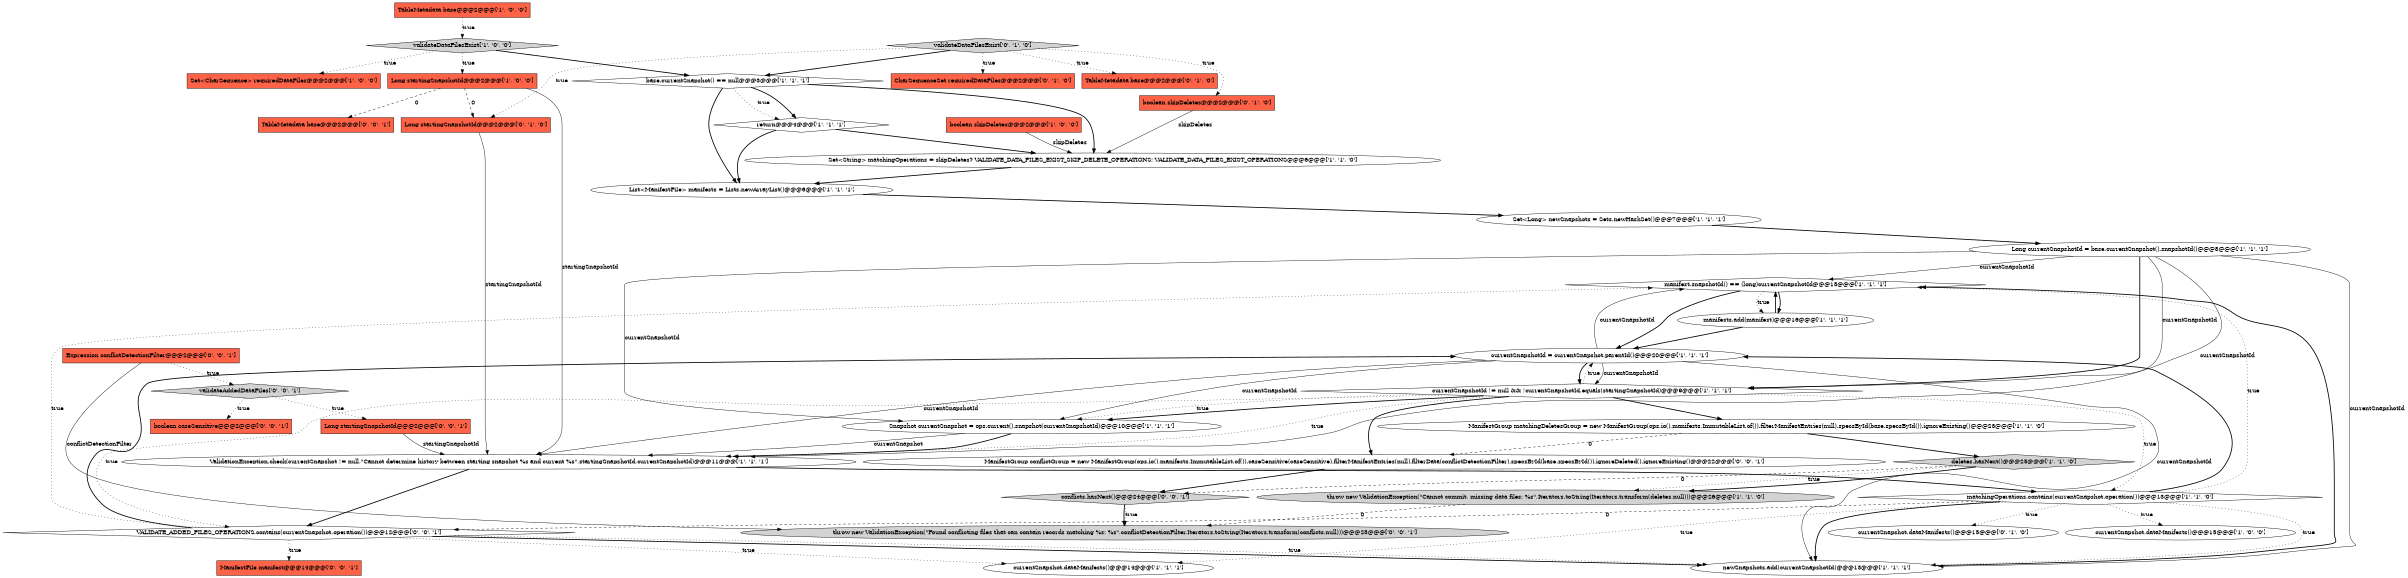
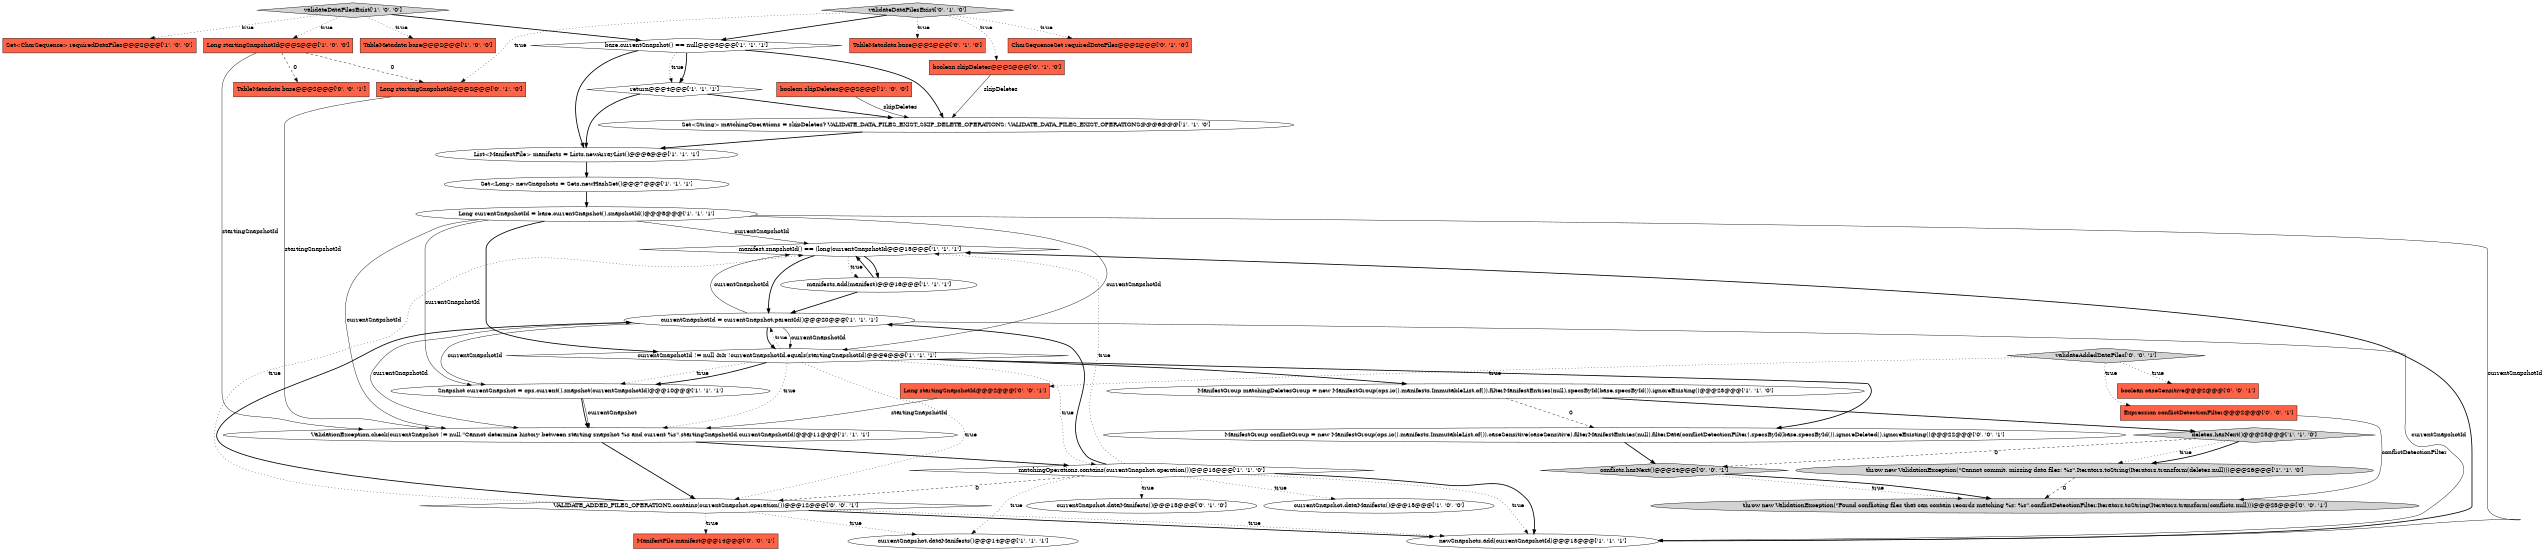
edge "TableMetadata base@@@2@@@['1', '0', '0']" -> "validateDataFilesExist['1', '0', '0']": reversed
edge "Expression conflictDetectionFilter@@@2@@@['0', '0', '1']" -> "validateAddedDataFiles['0', '0', '1']": reversed
